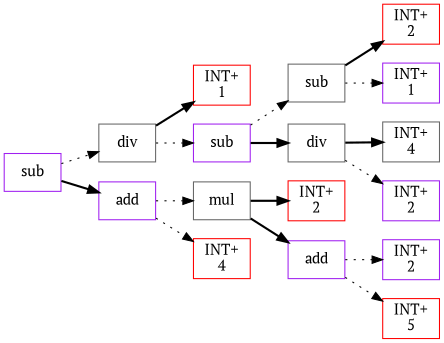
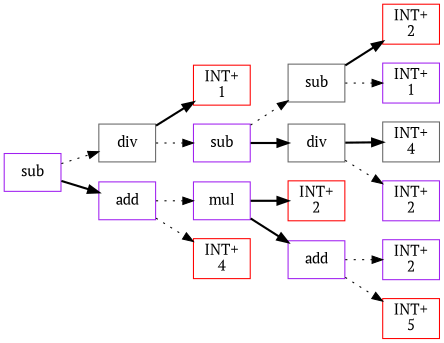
node "mul": color gray40 -> purple
